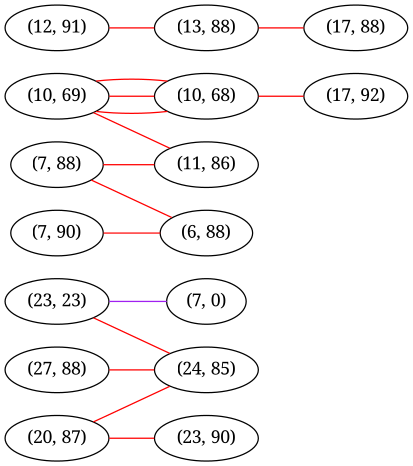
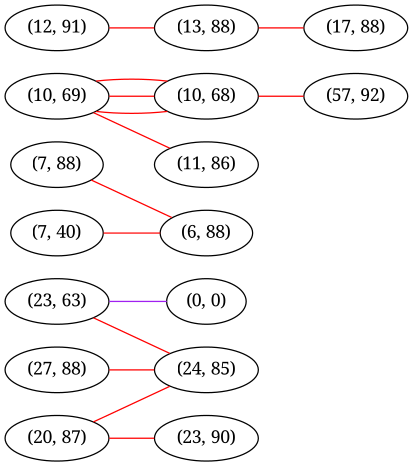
node "(17, 92)": label "(17, 92)" -> "(57, 92)"
edge "(7, 88)" -- "(11, 86)": removed
node "(7, 90)": label "(7, 90)" -> "(7, 40)"
node "(23, 23)": label "(23, 23)" -> "(23, 63)"
node "(7, 0)": label "(7, 0)" -> "(0, 0)"
